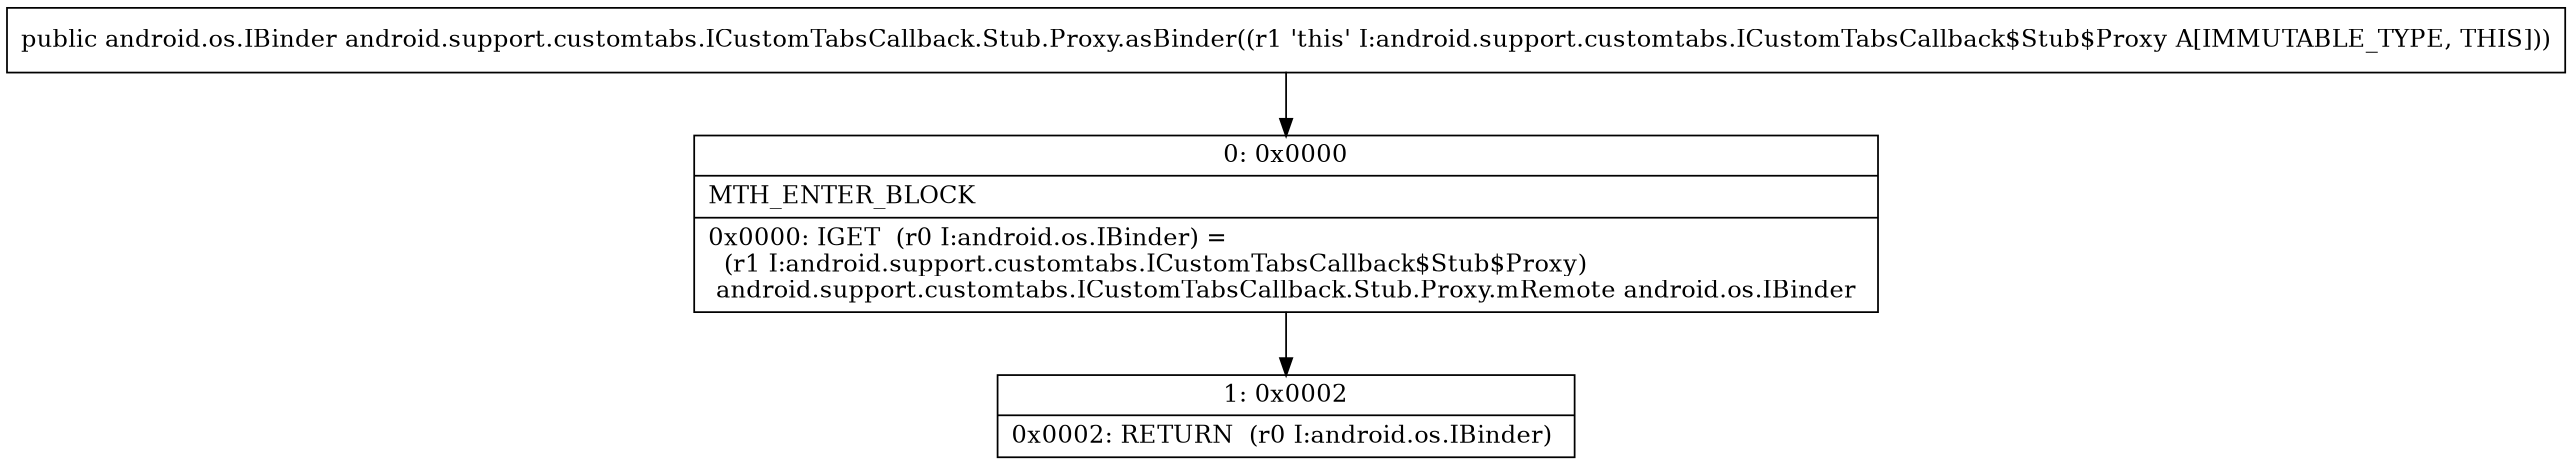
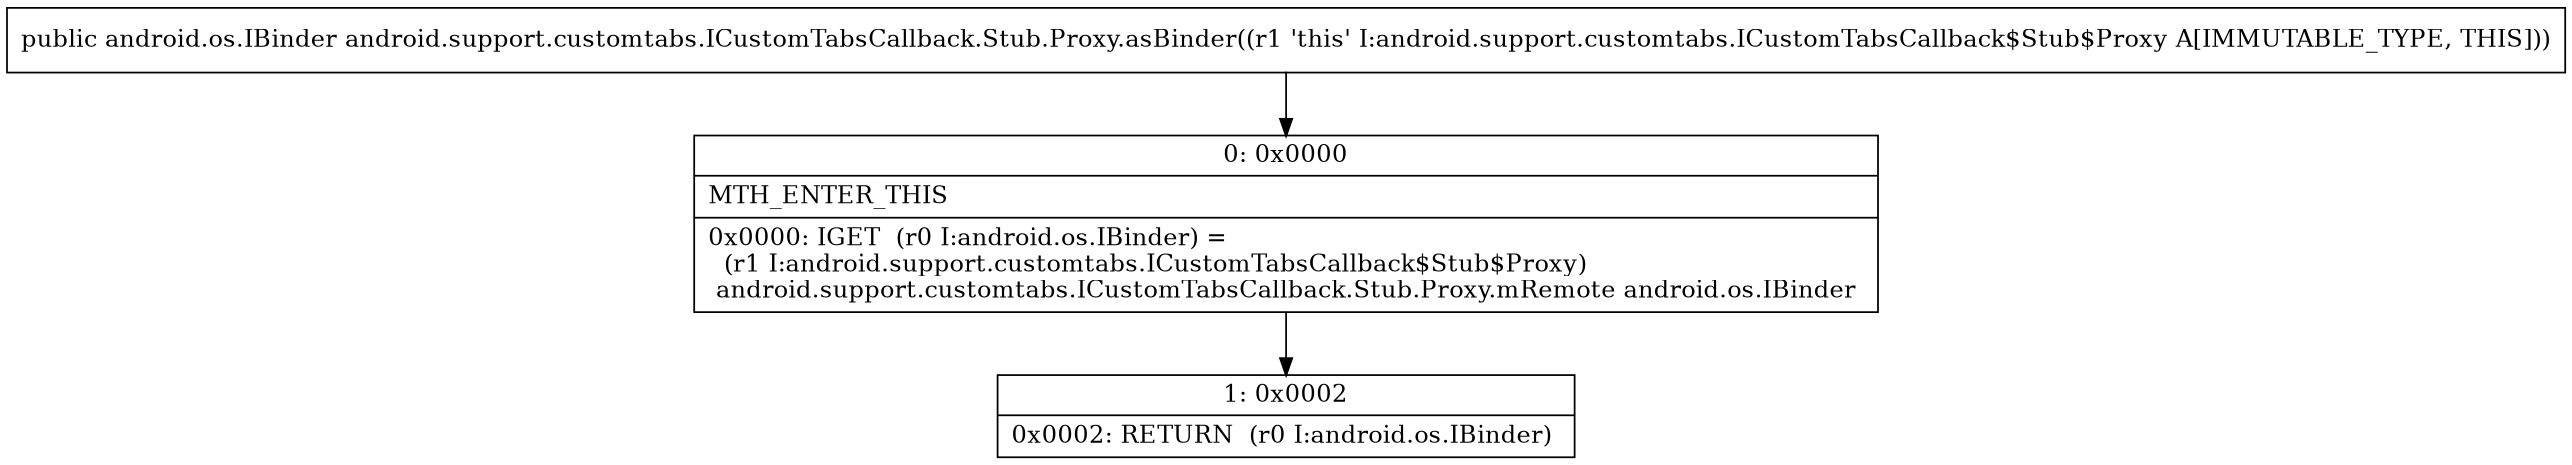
node "0: 0x0000": text "MTH_ENTER_BLOCK" -> "MTH_ENTER_THIS"
